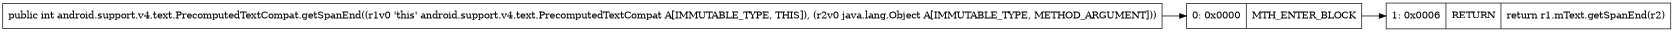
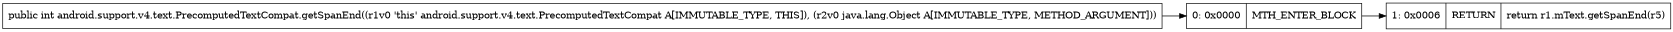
node "1: 0x0006": text "return r1.mText.getSpanEnd(r2)" -> "return r1.mText.getSpanEnd(r5)"
